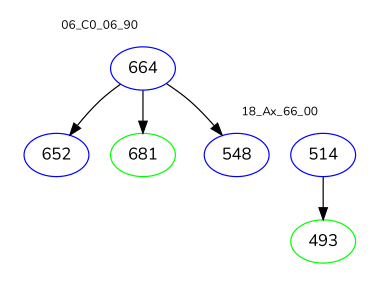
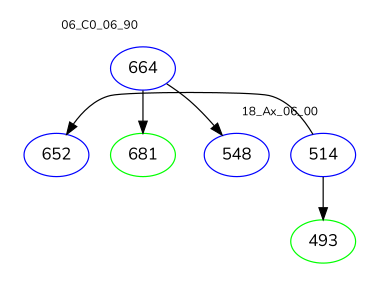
edge "664" -> "652": now "514" -> "652"
cluster "18_Ax_66_00": label "18_Ax_66_00" -> "18_Ax_06_00"
